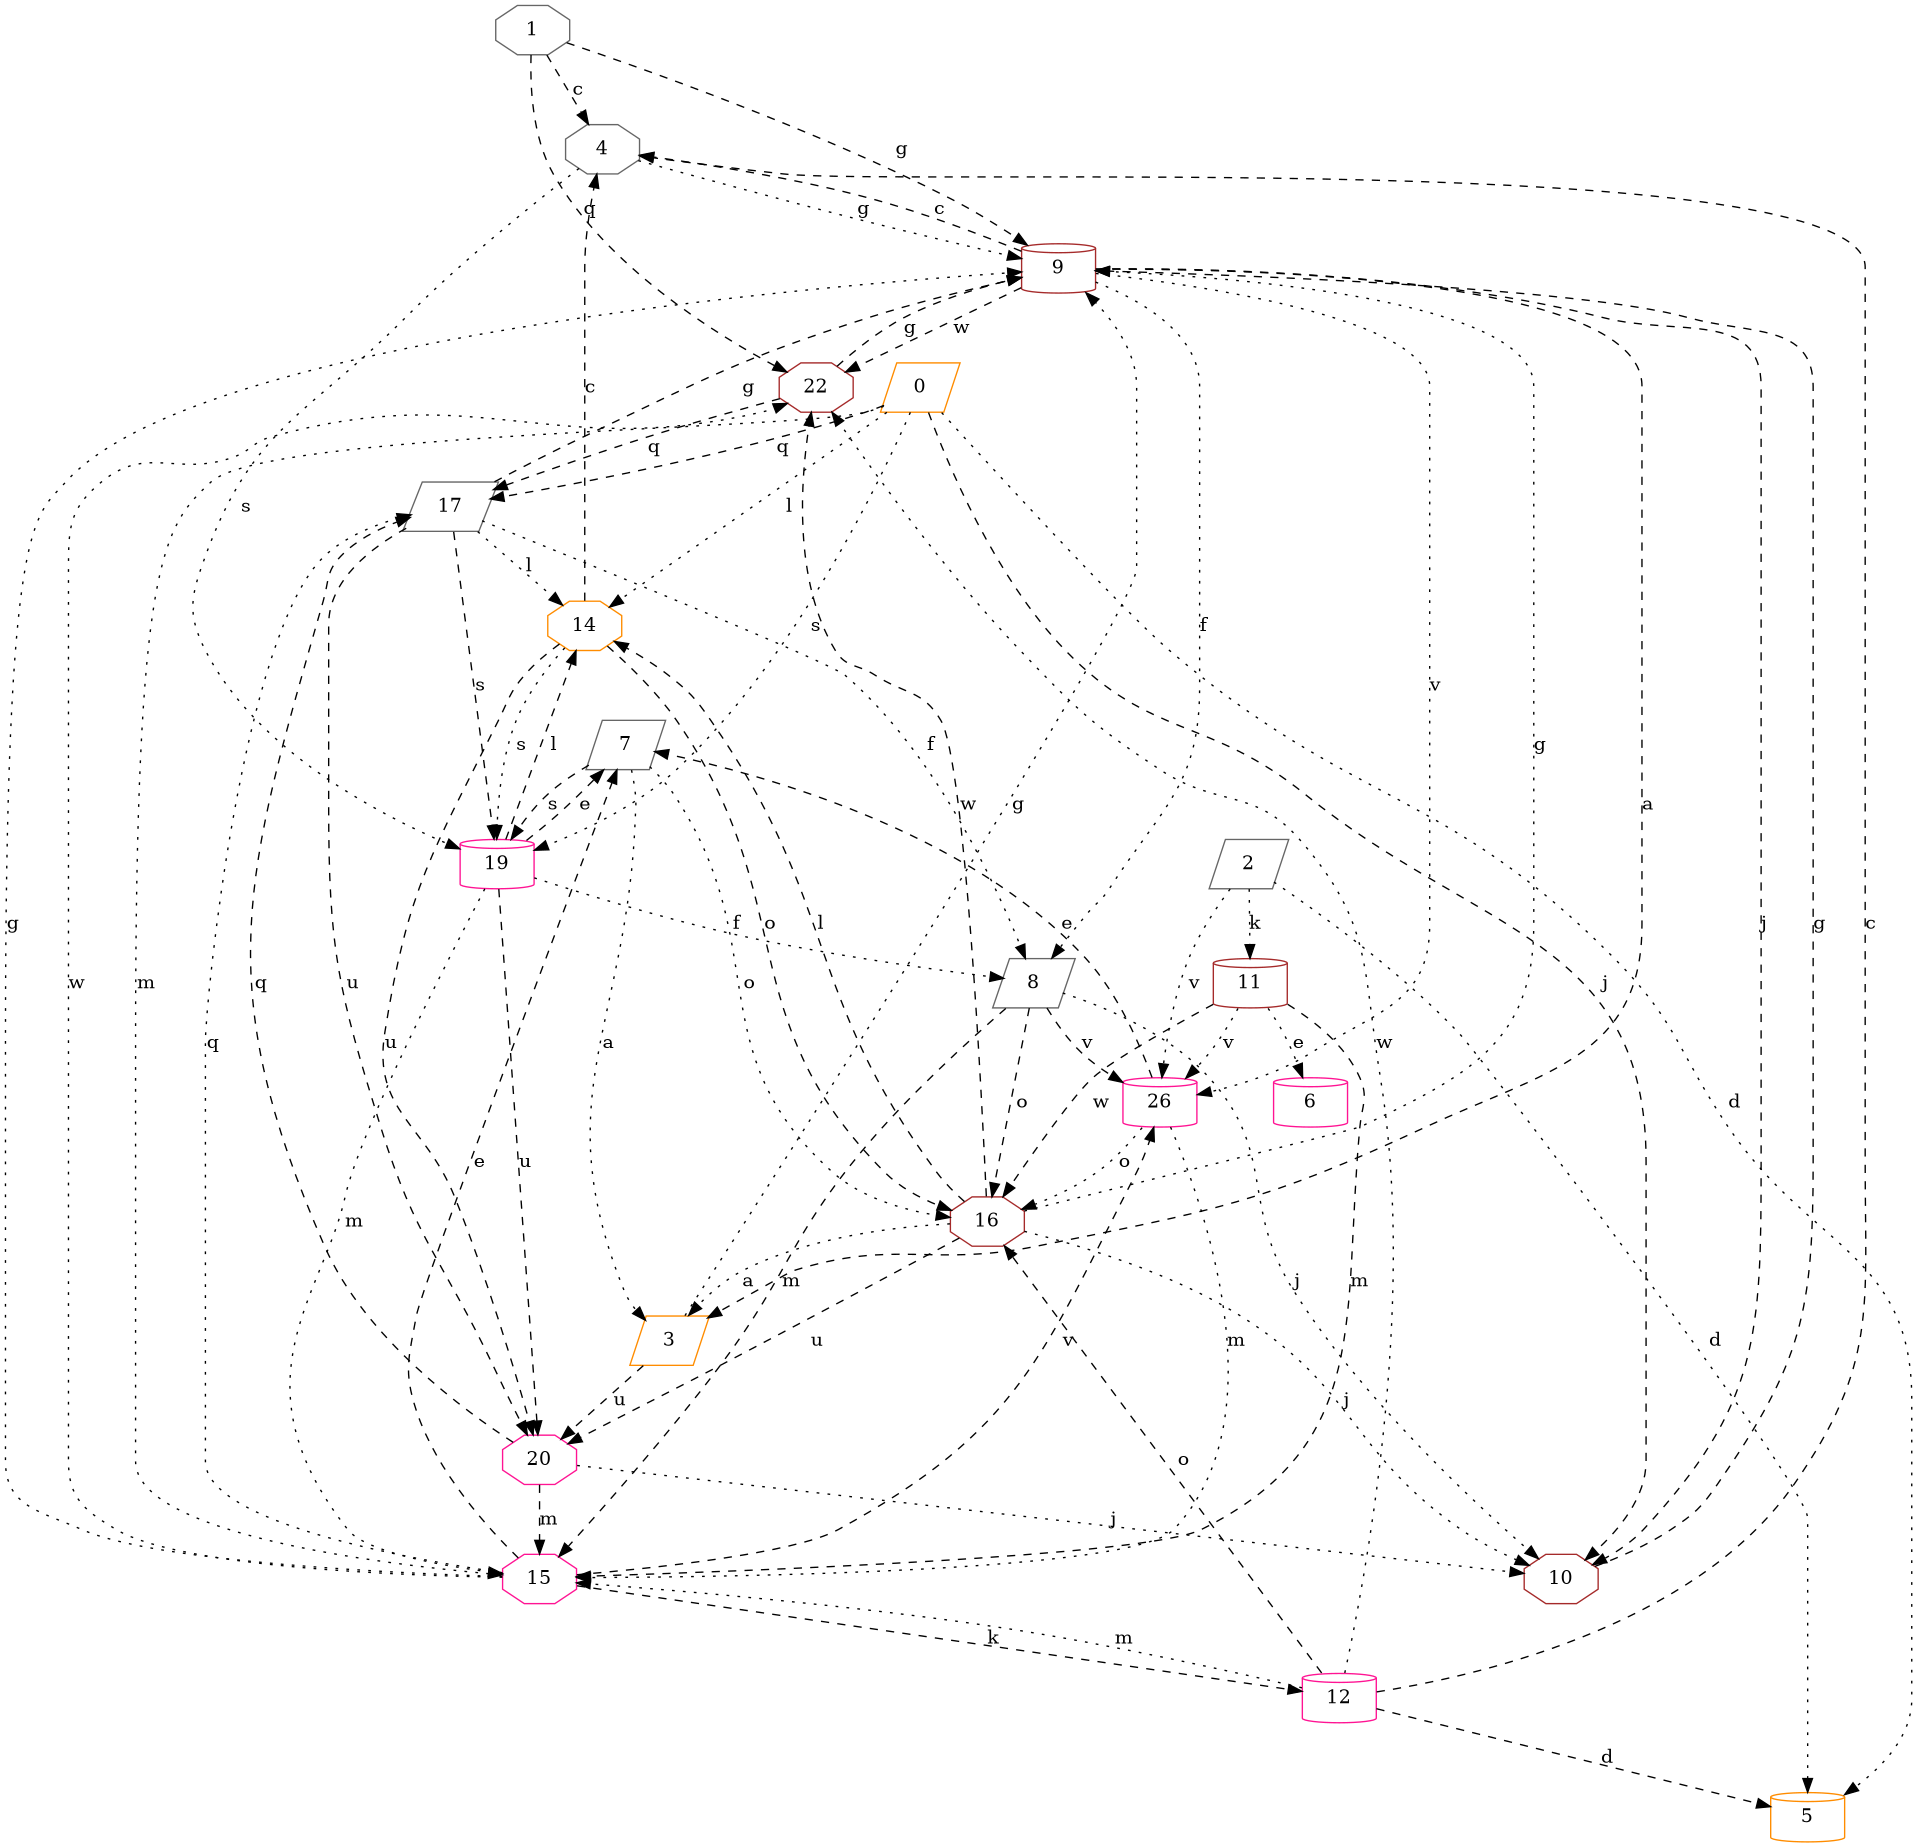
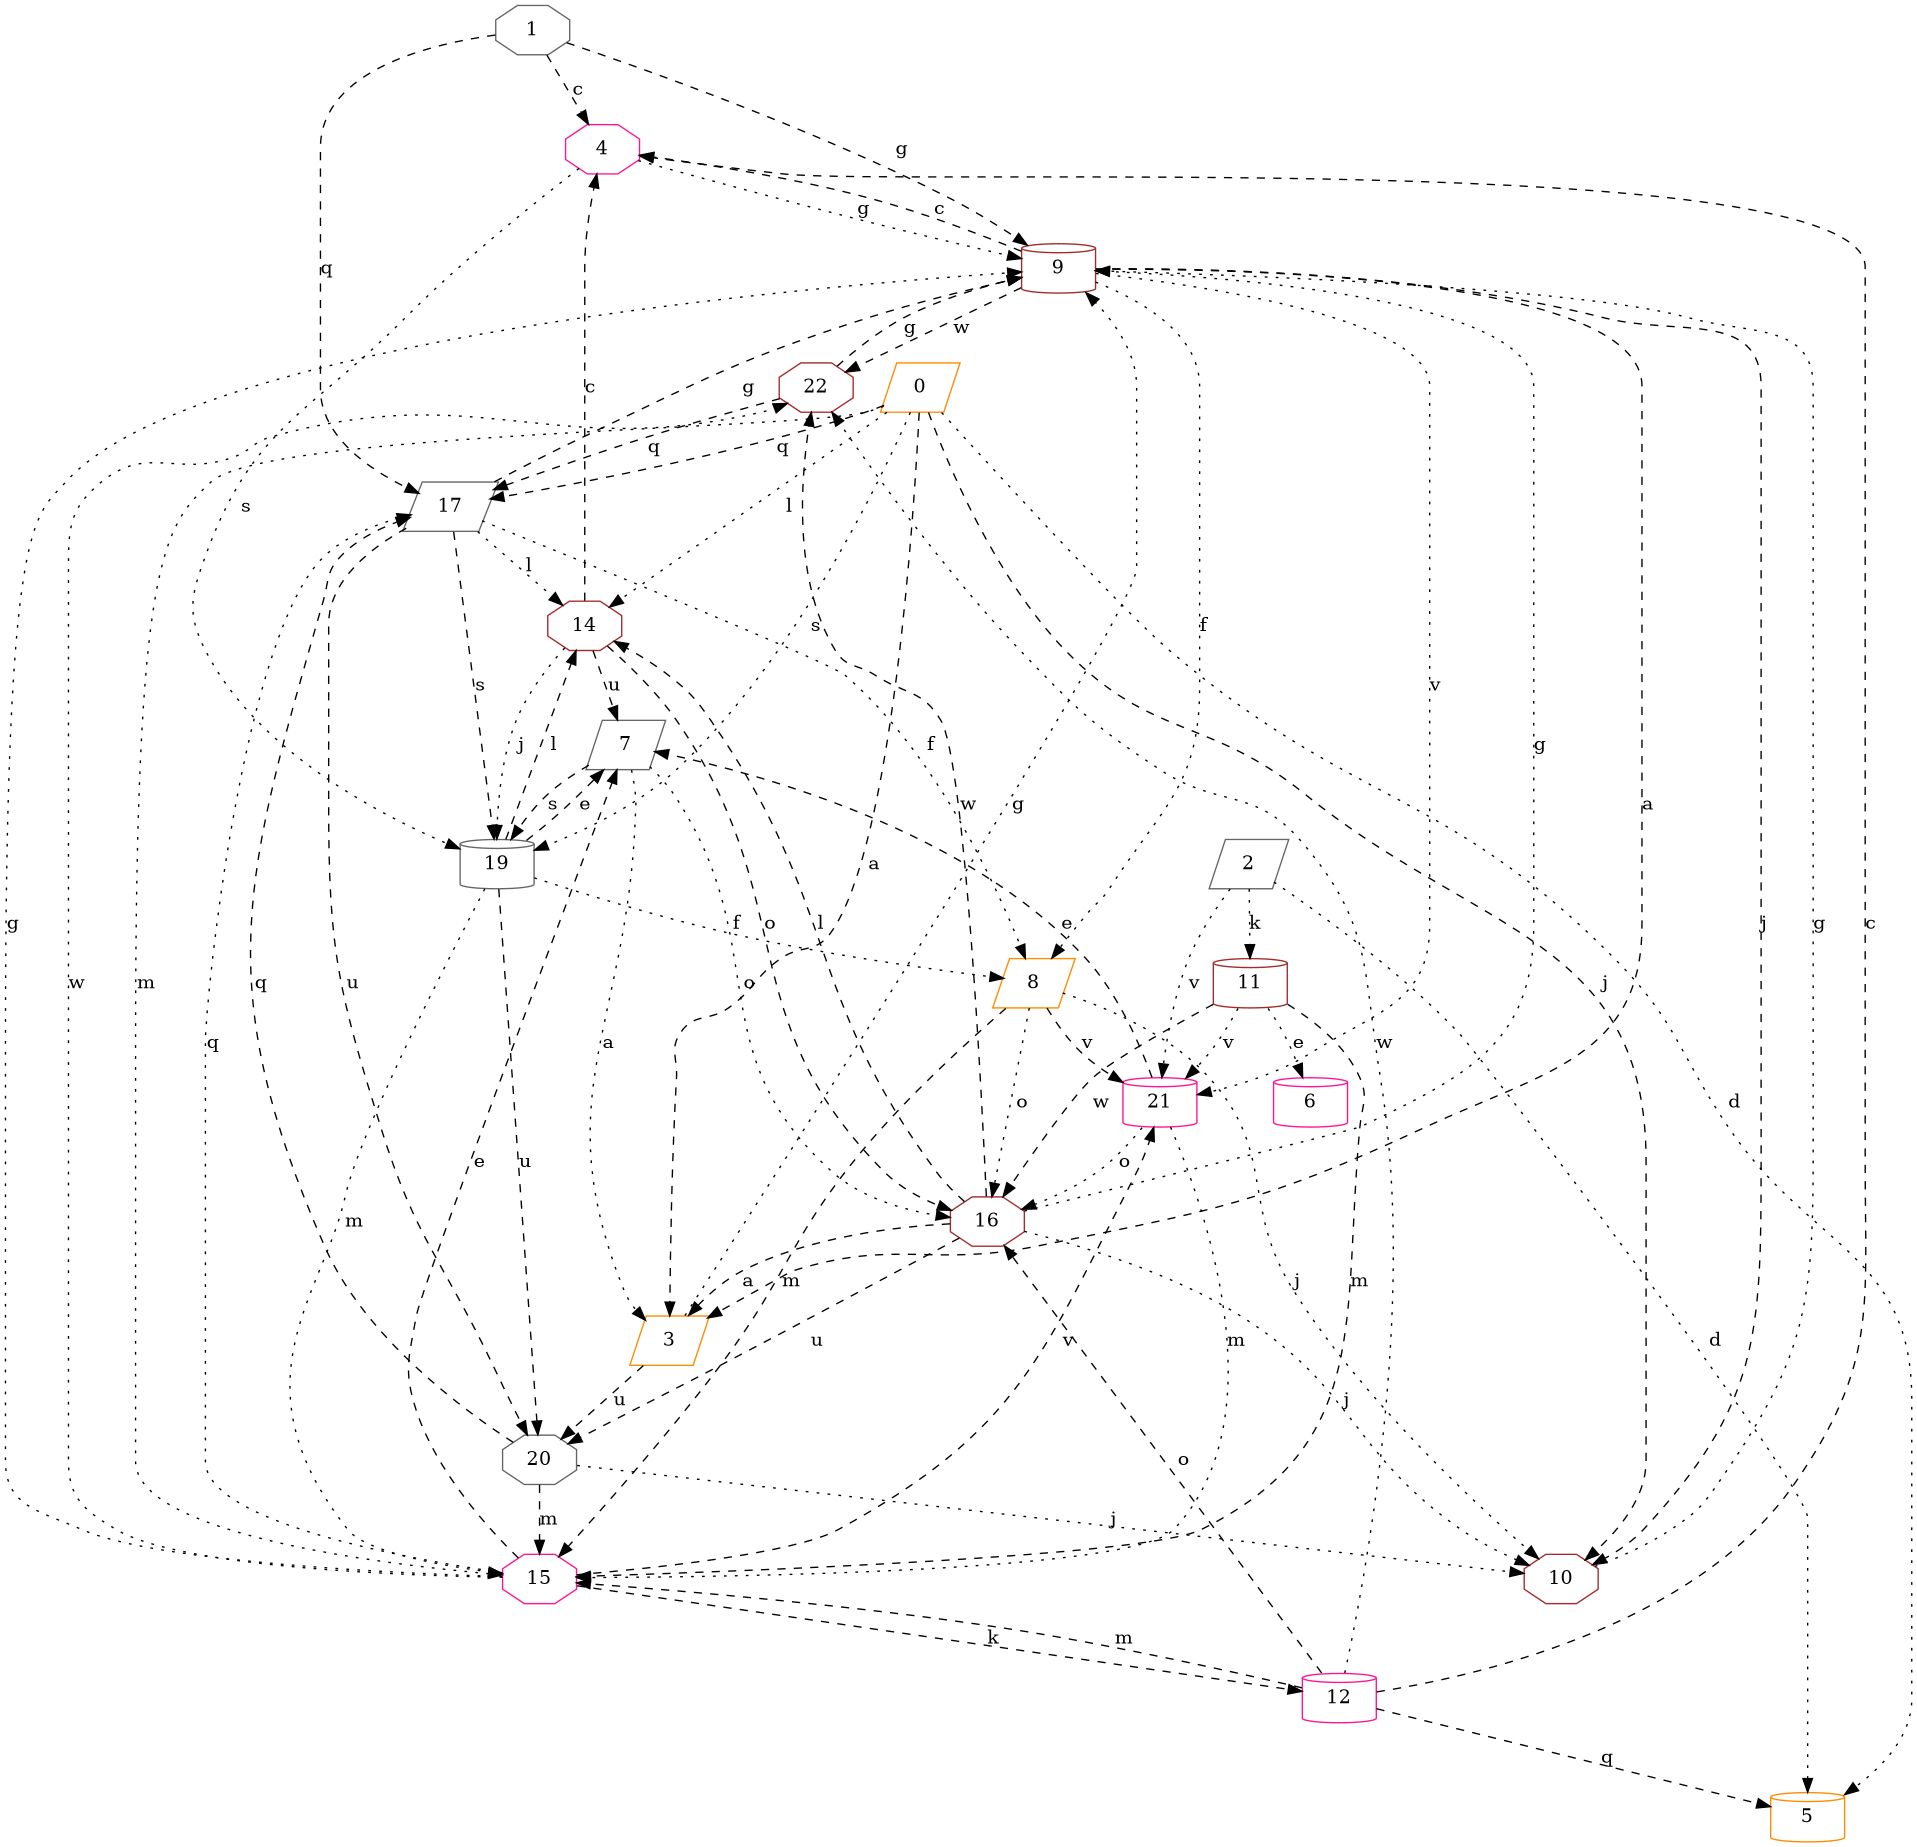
node "4": color gray40 -> deeppink
edge "1" -> "22": now "1" -> "17"
node "14": color darkorange -> brown
edge "10" -> "9": style dashed -> dotted
edge "14" -> "19": label "s" -> "j"
node "19": color deeppink -> gray40
edge "0" -> "3": added, label "a"
node "8": color gray40 -> darkorange
edge "14" -> "20": now "14" -> "7"
edge "8" -> "16": style dashed -> dotted
node "26": label "26" -> "21"
edge "16" -> "3": style dotted -> dashed
node "20": color deeppink -> gray40
edge "12" -> "15": style dotted -> dashed
edge "12" -> "5": label "d" -> "q"
